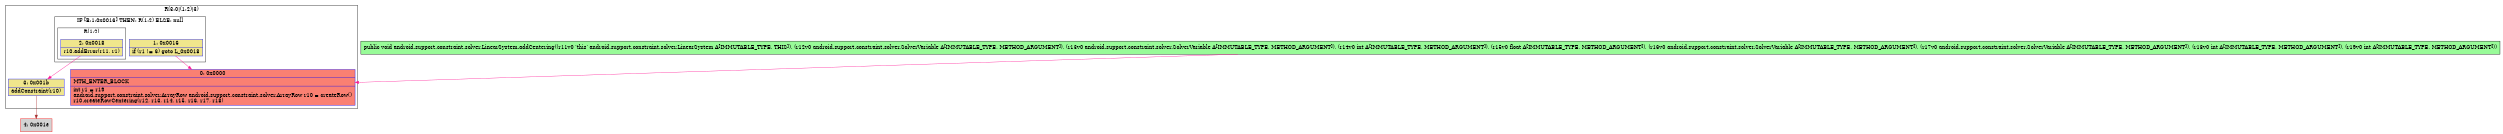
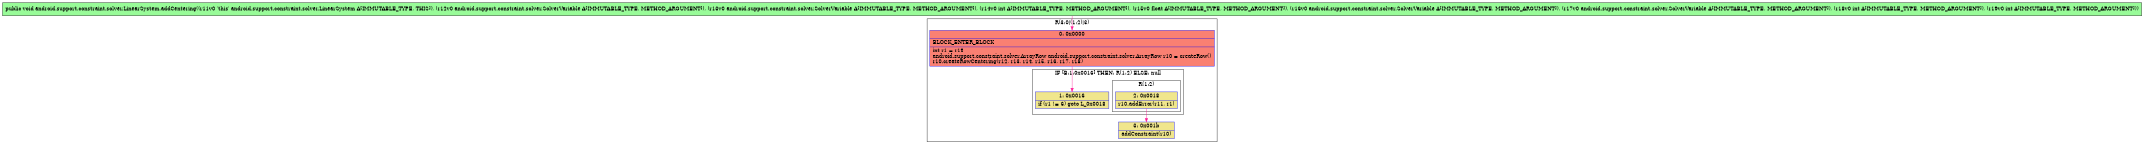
edge "1: 0x0016" -> "0: 0x0000": reversed
node "0: 0x0000": text "MTH_ENTER_BLOCK" -> "BLOCK_ENTER_BLOCK"
node "4: 0x001e": removed
